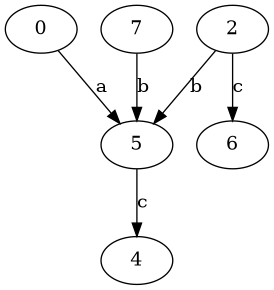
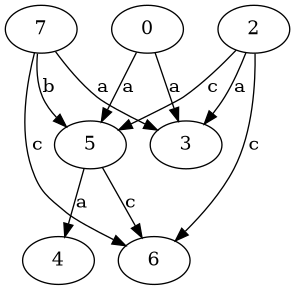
edge "2" -> "5": label "b" -> "c"
node "3": added
edge "7" -> "6": added, label "c"
edge "5" -> "6": added, label "c"
edge "5" -> "4": label "c" -> "a"
